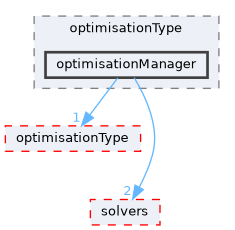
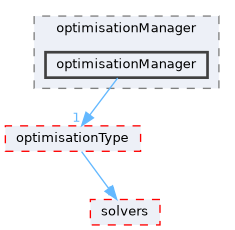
cluster "optimisationType": label "optimisationType" -> "optimisationManager"
edge "optimisationManager" -> "solvers": now "optimisationType" -> "solvers"
